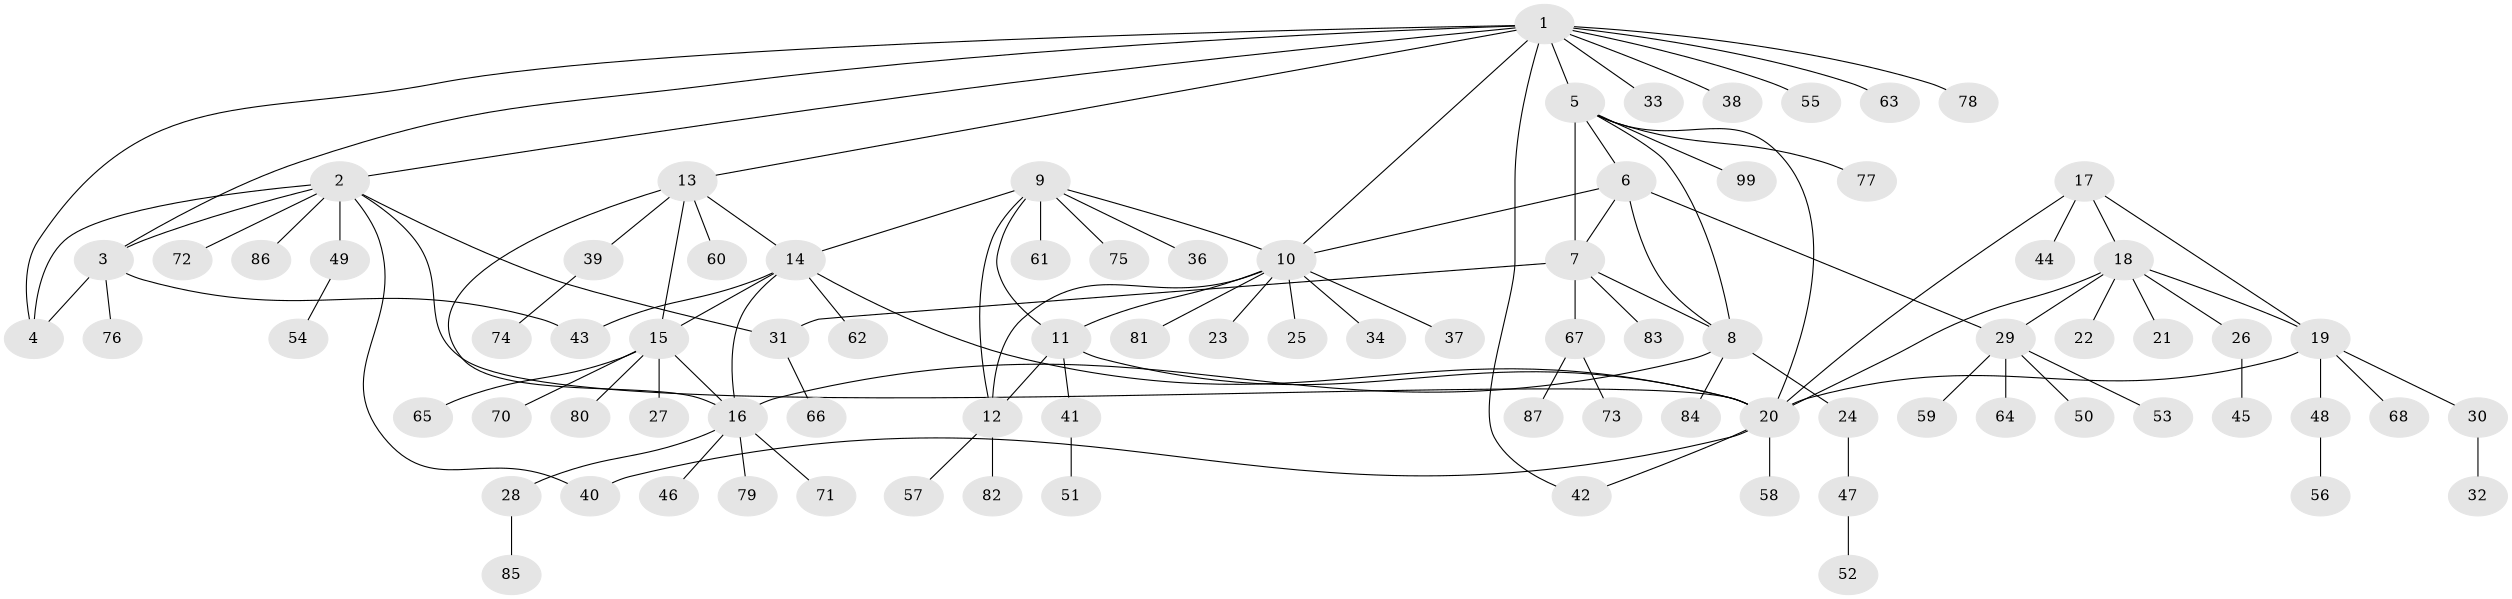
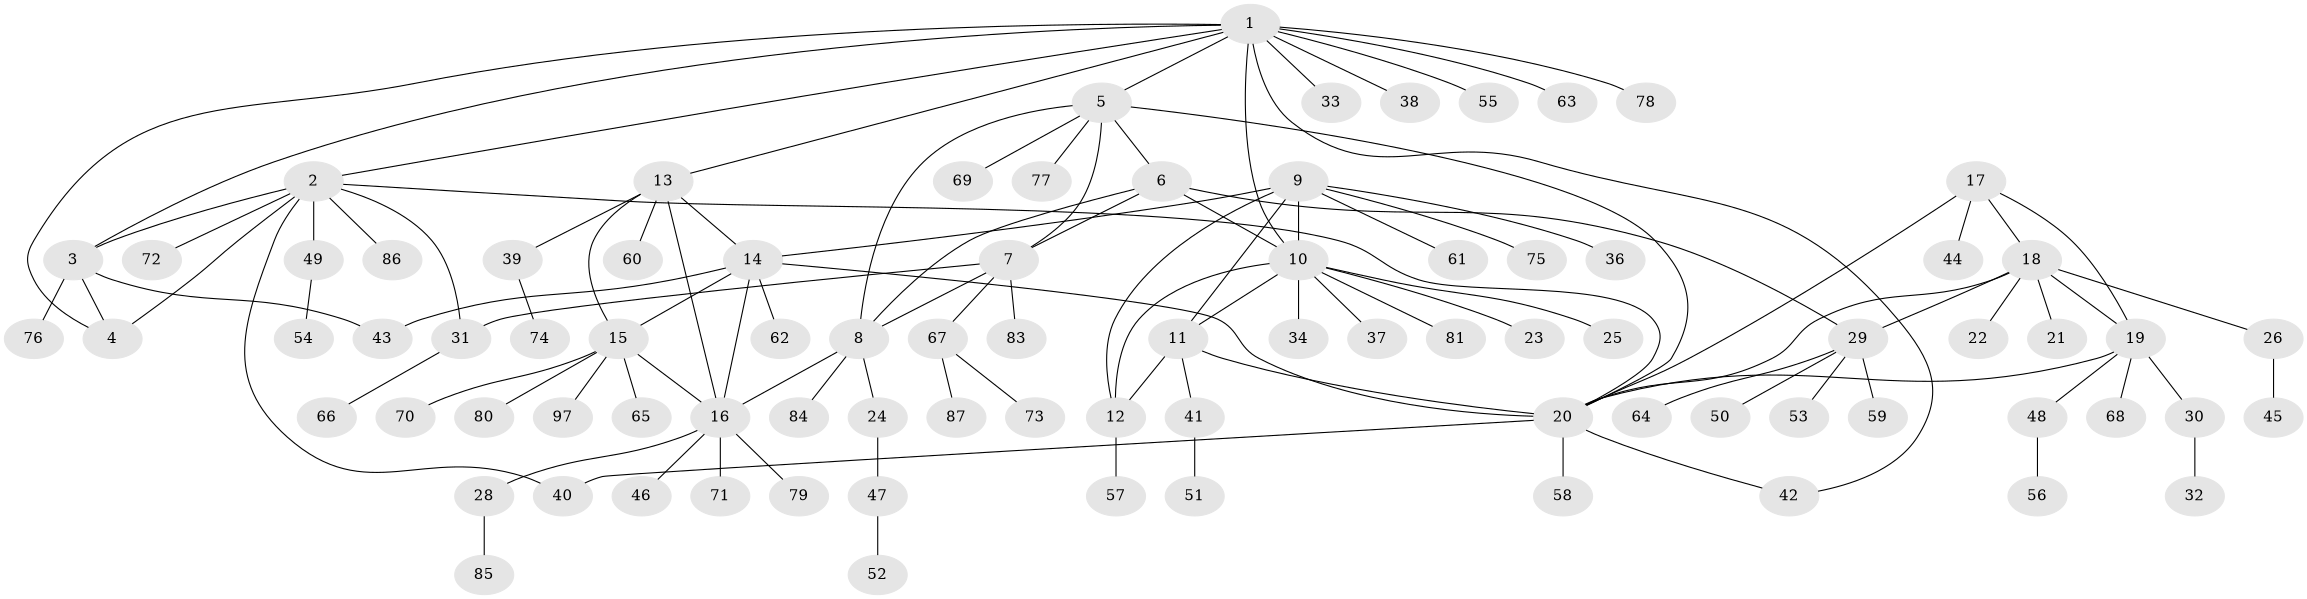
node "99": label "99" -> "69"
node "27": label "27" -> "97"
node "82": removed
